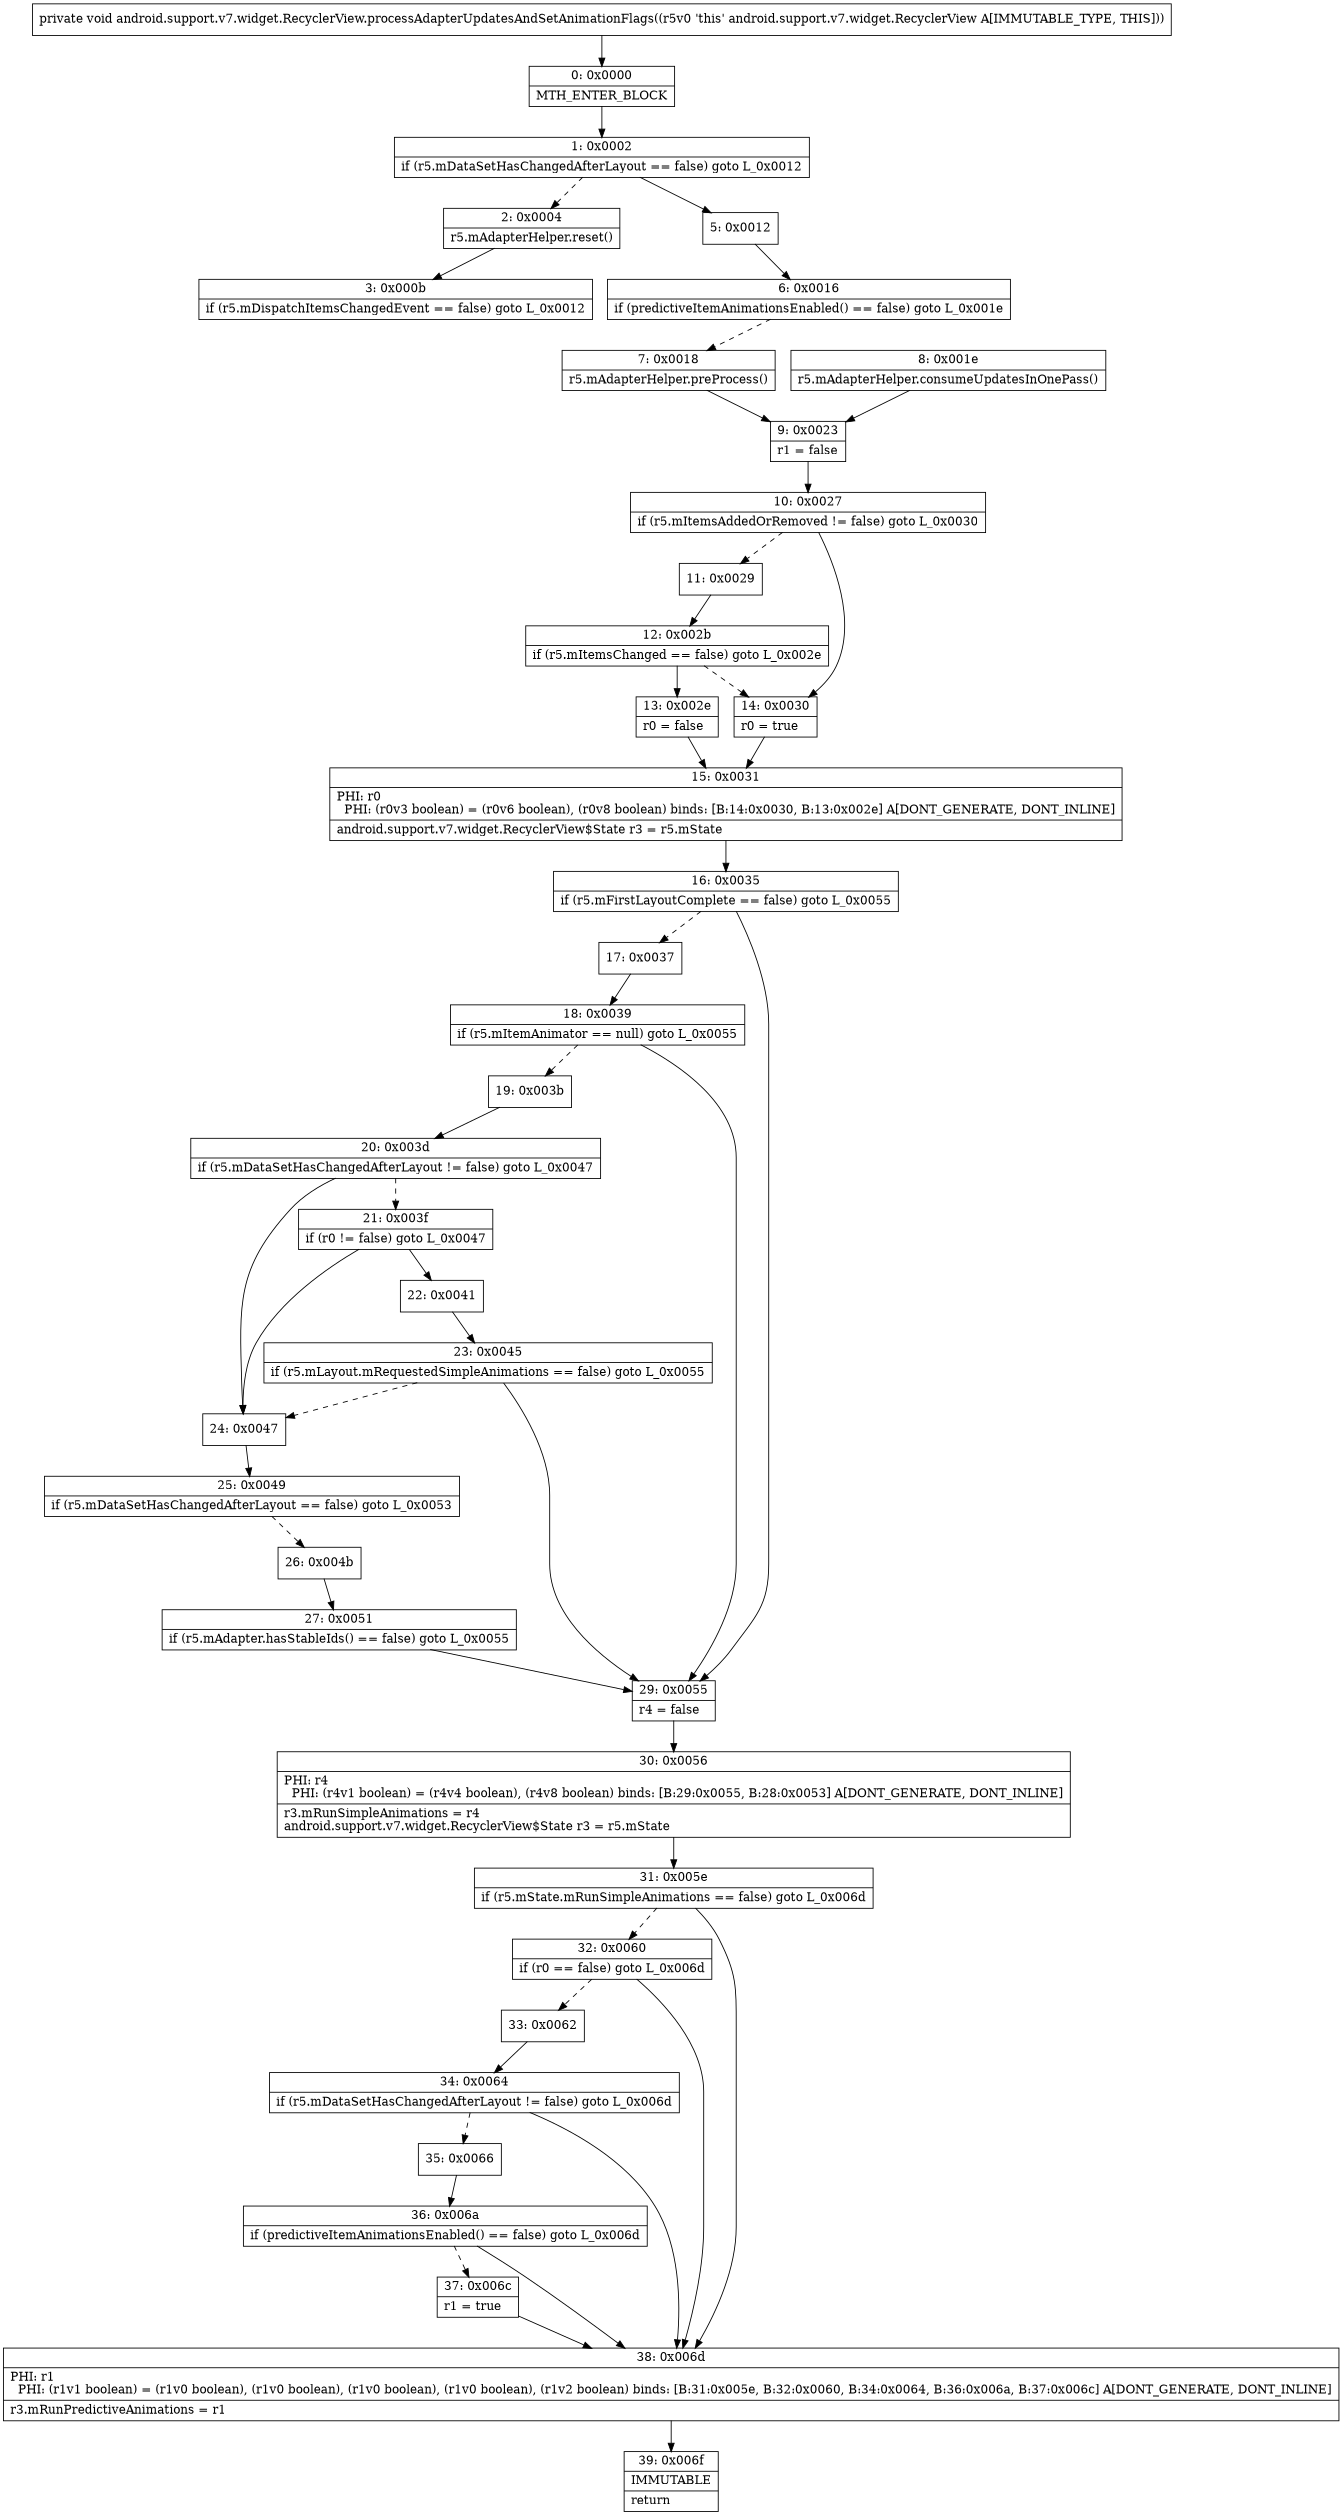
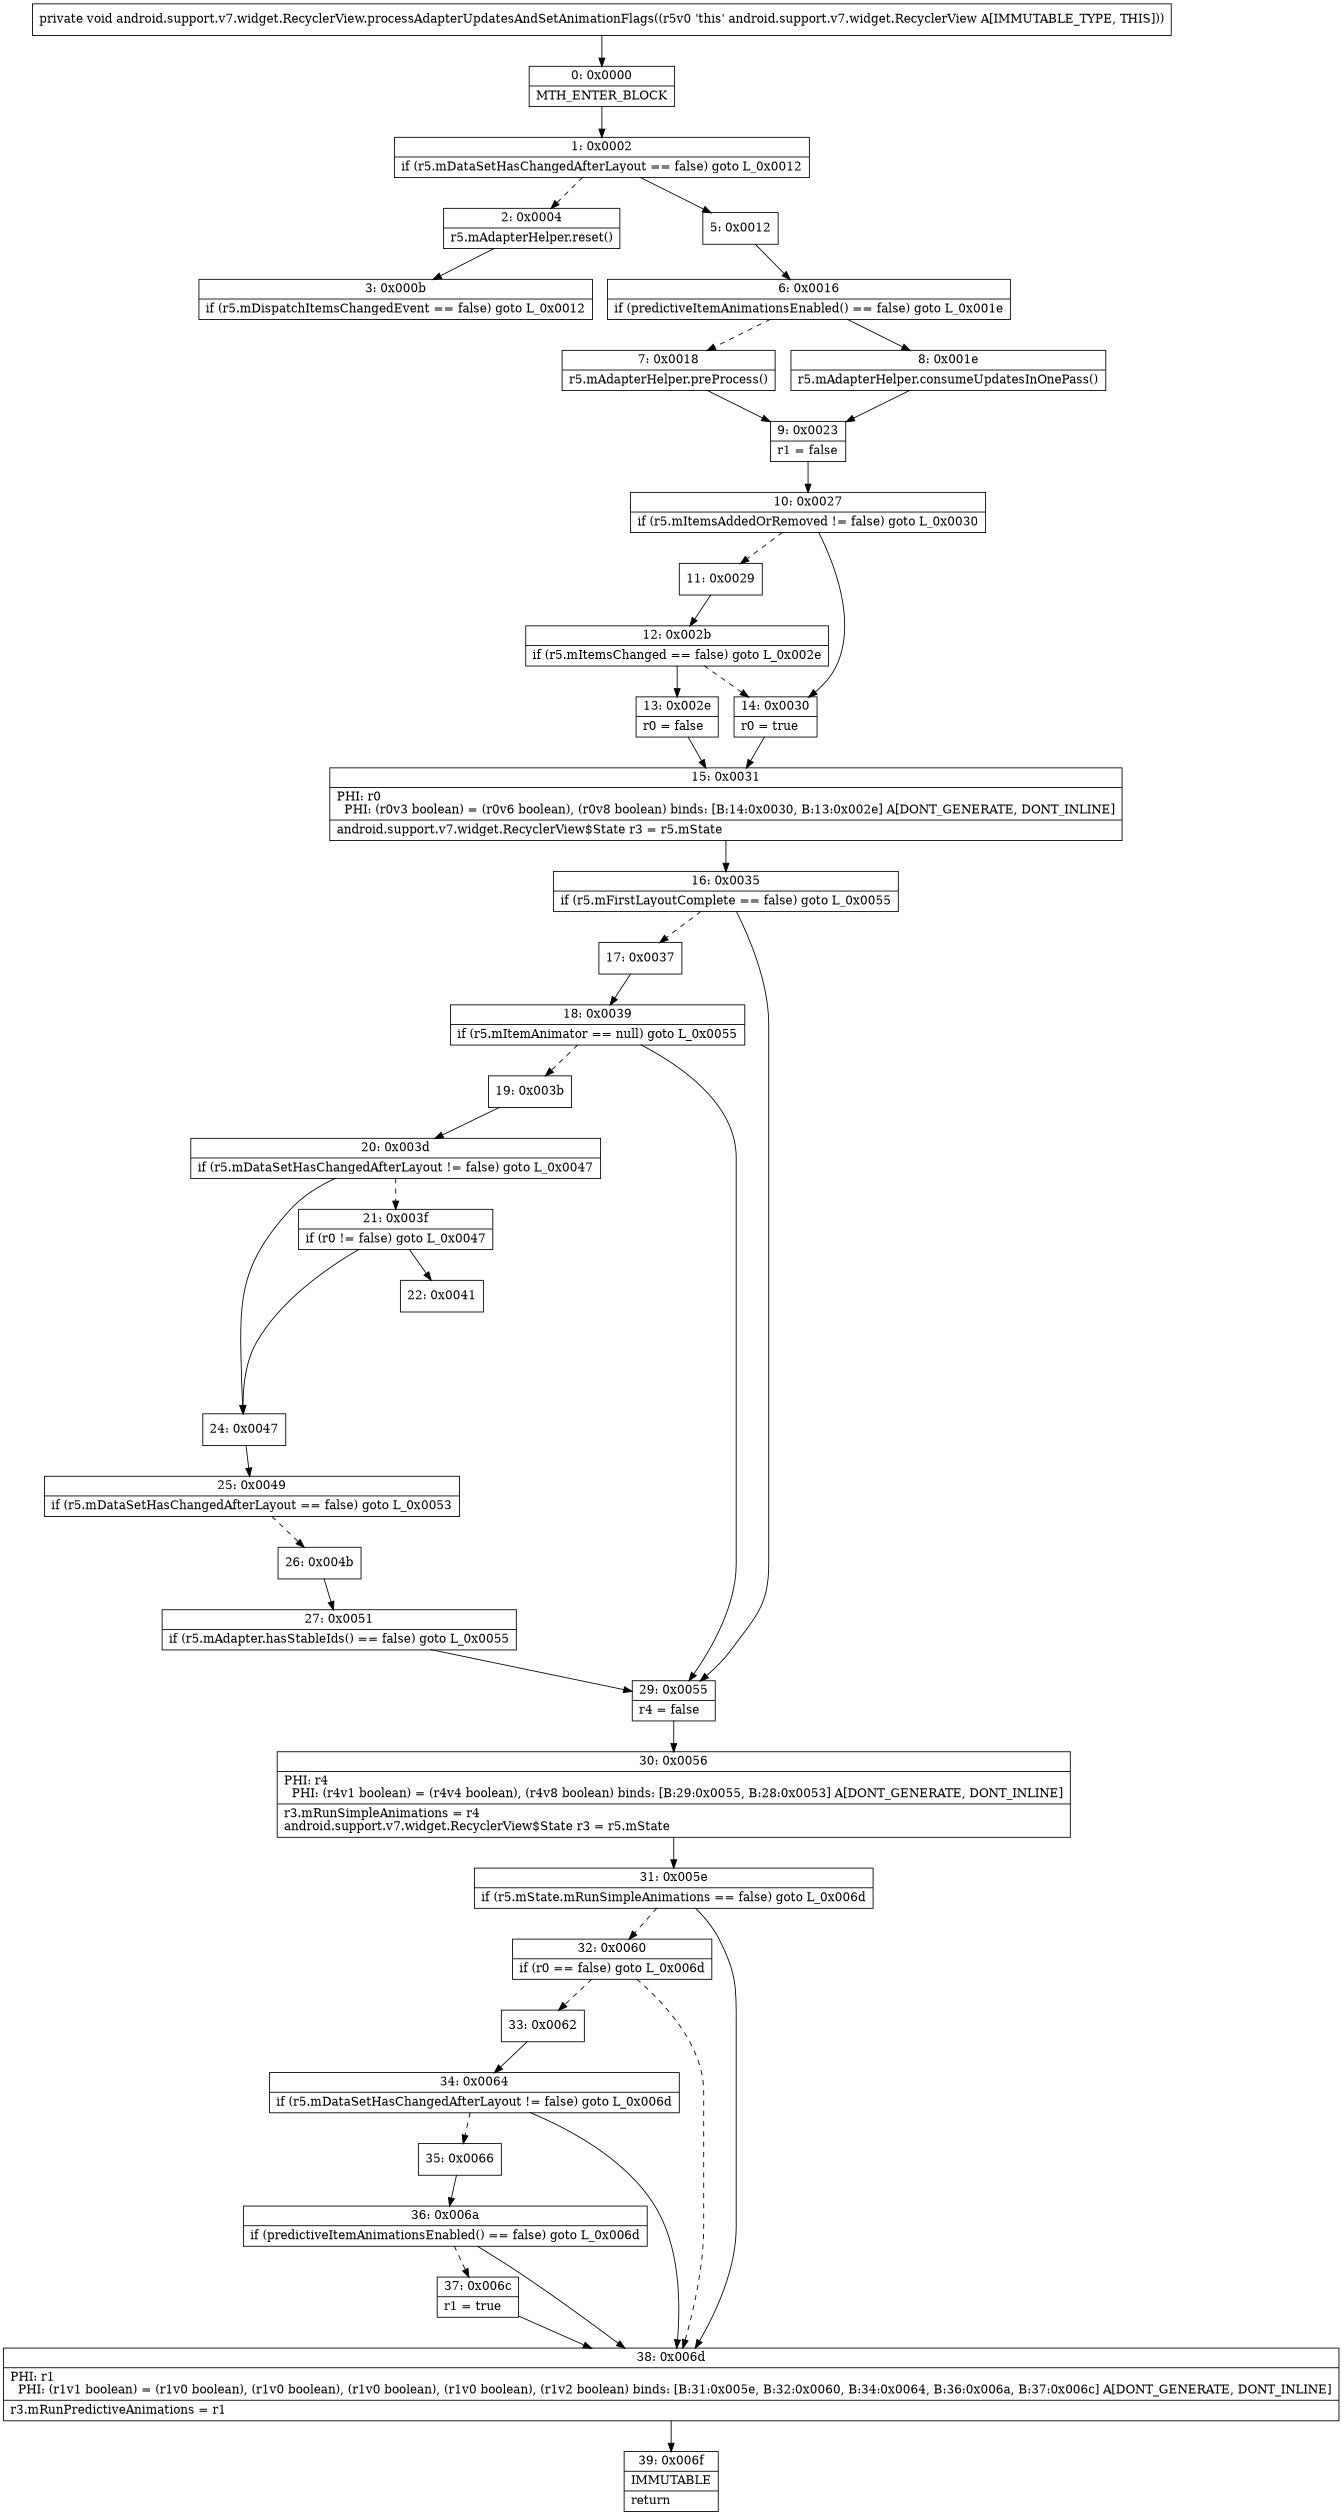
edge "6: 0x0016" -> "8: 0x001e": added
node "23: 0x0045": removed
edge "32: 0x0060" -> "38: 0x006d": style solid -> dashed
